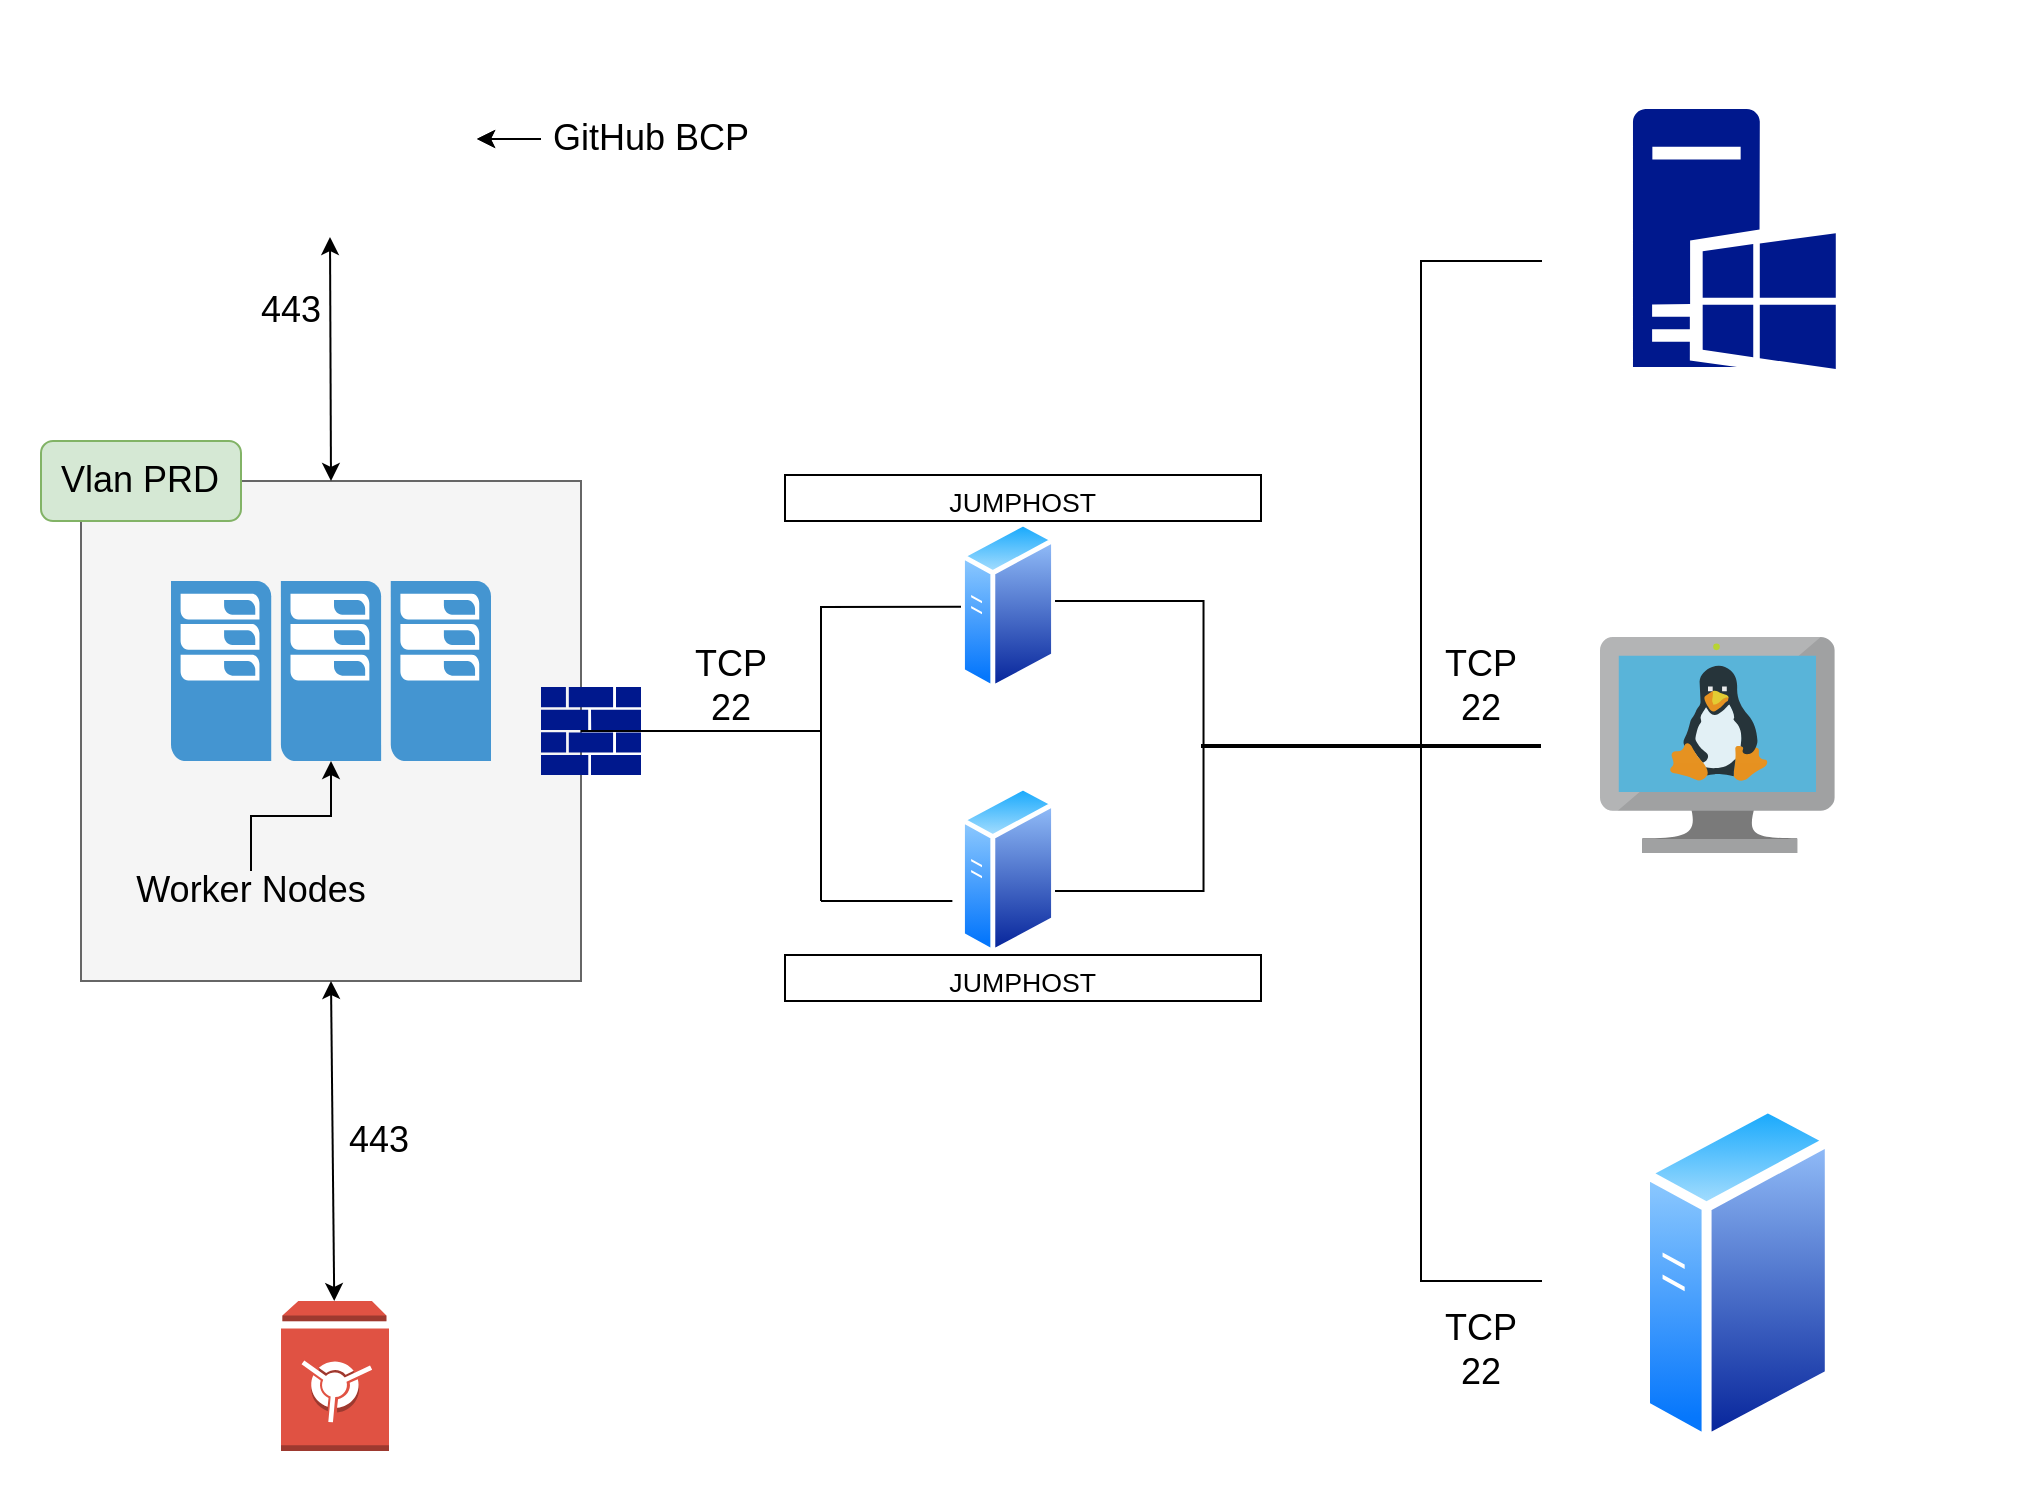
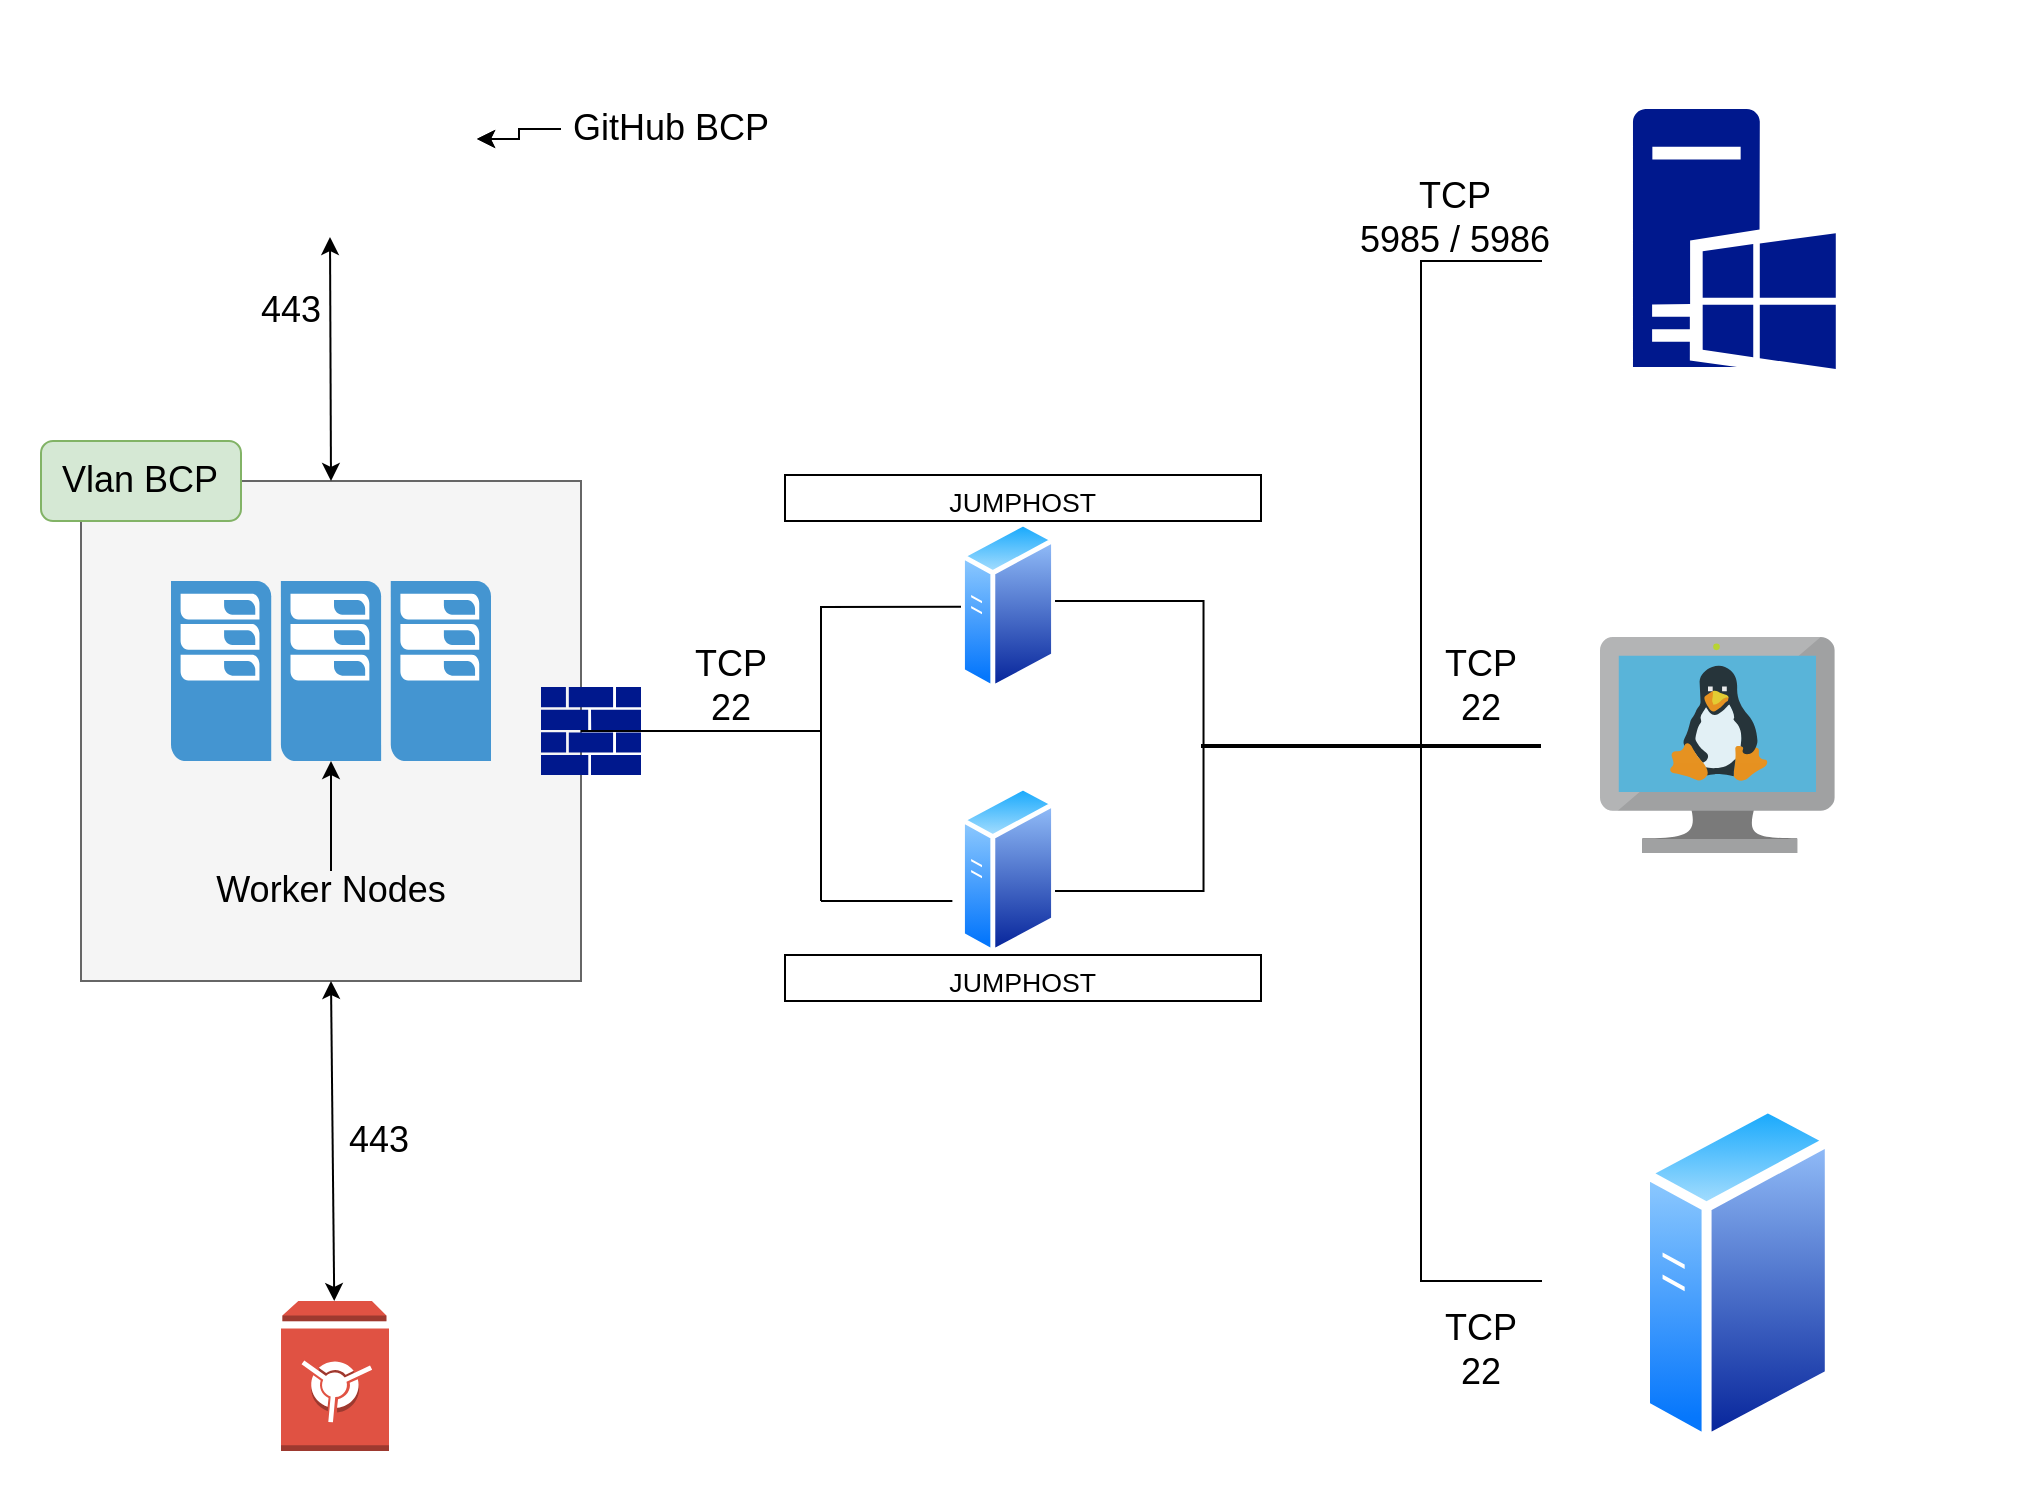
node "GitHub BCP": moved (651, 139) -> (671, 129)
node "TCP 5985 / 5986": added
node "Vlan PRD": label "Vlan PRD" -> "Vlan BCP"
node "Worker Nodes": moved (251, 891) -> (331, 891)
